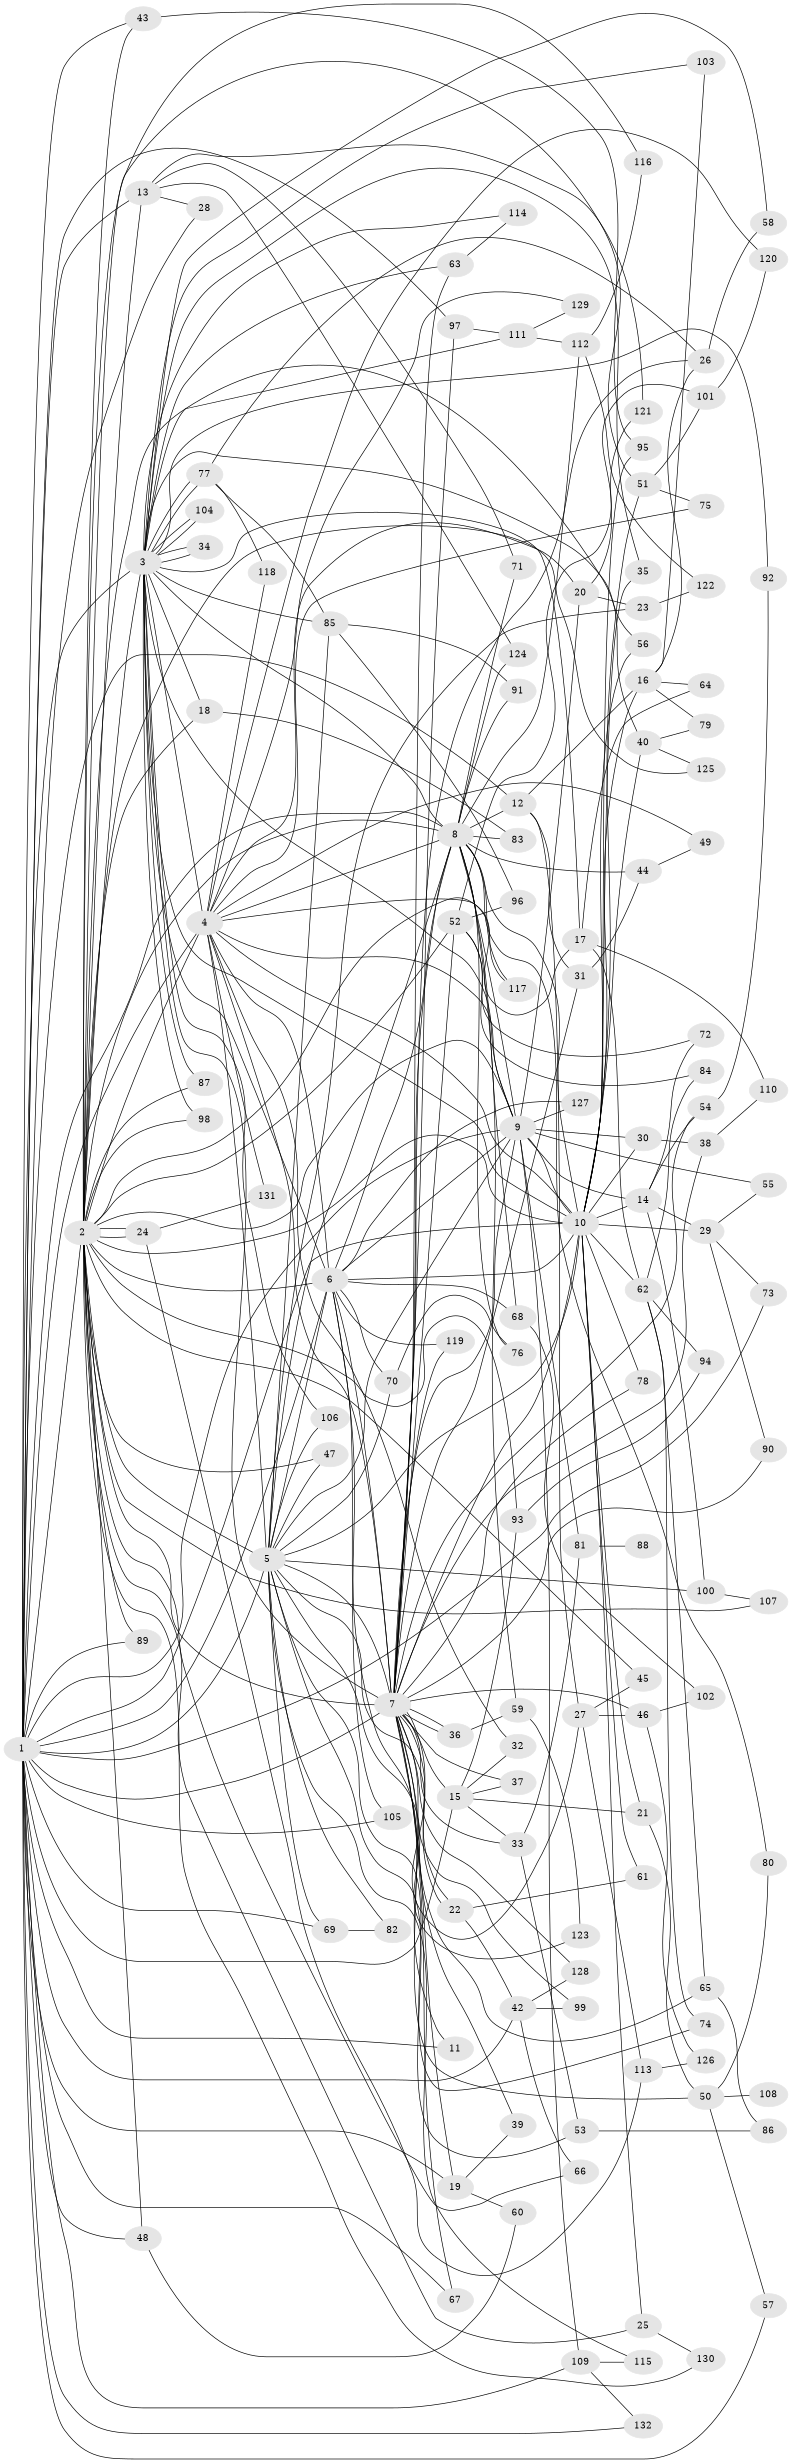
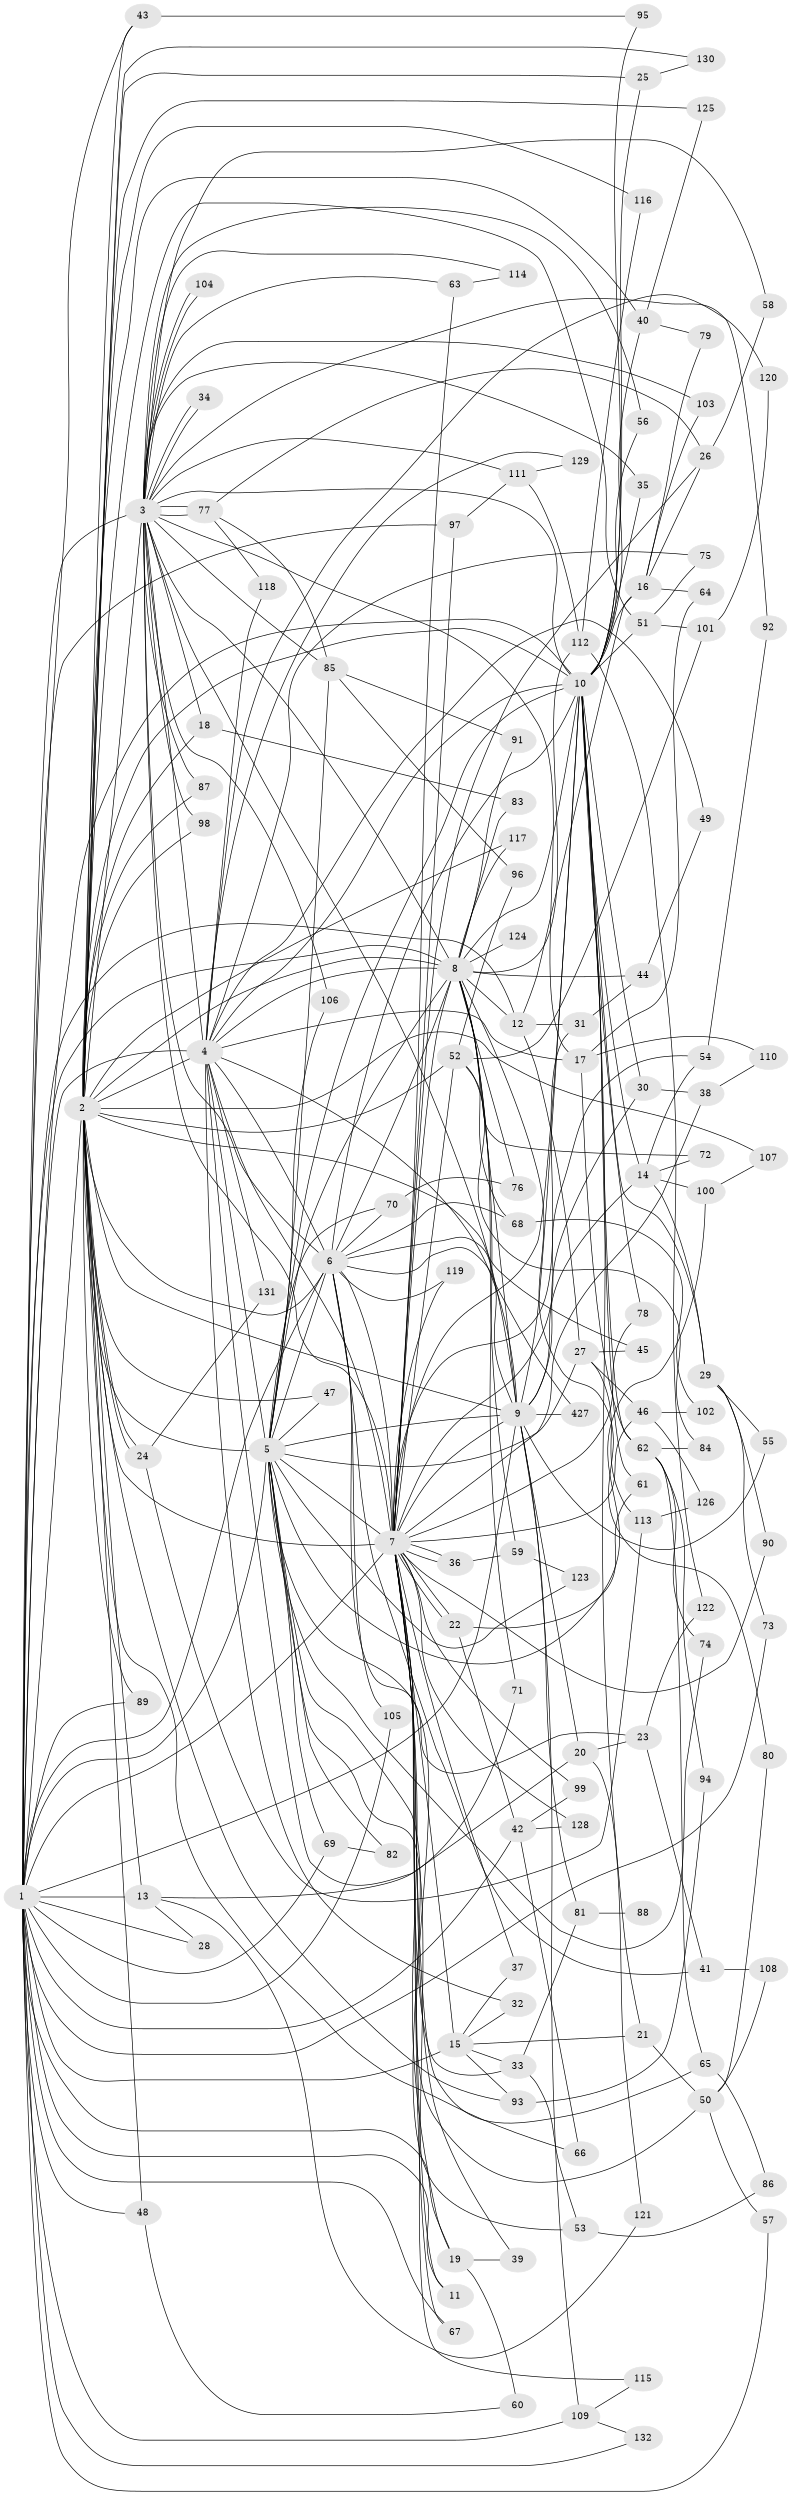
edge "13" -- "124": removed
node "127": label "127" -> "427"
node "41": added
